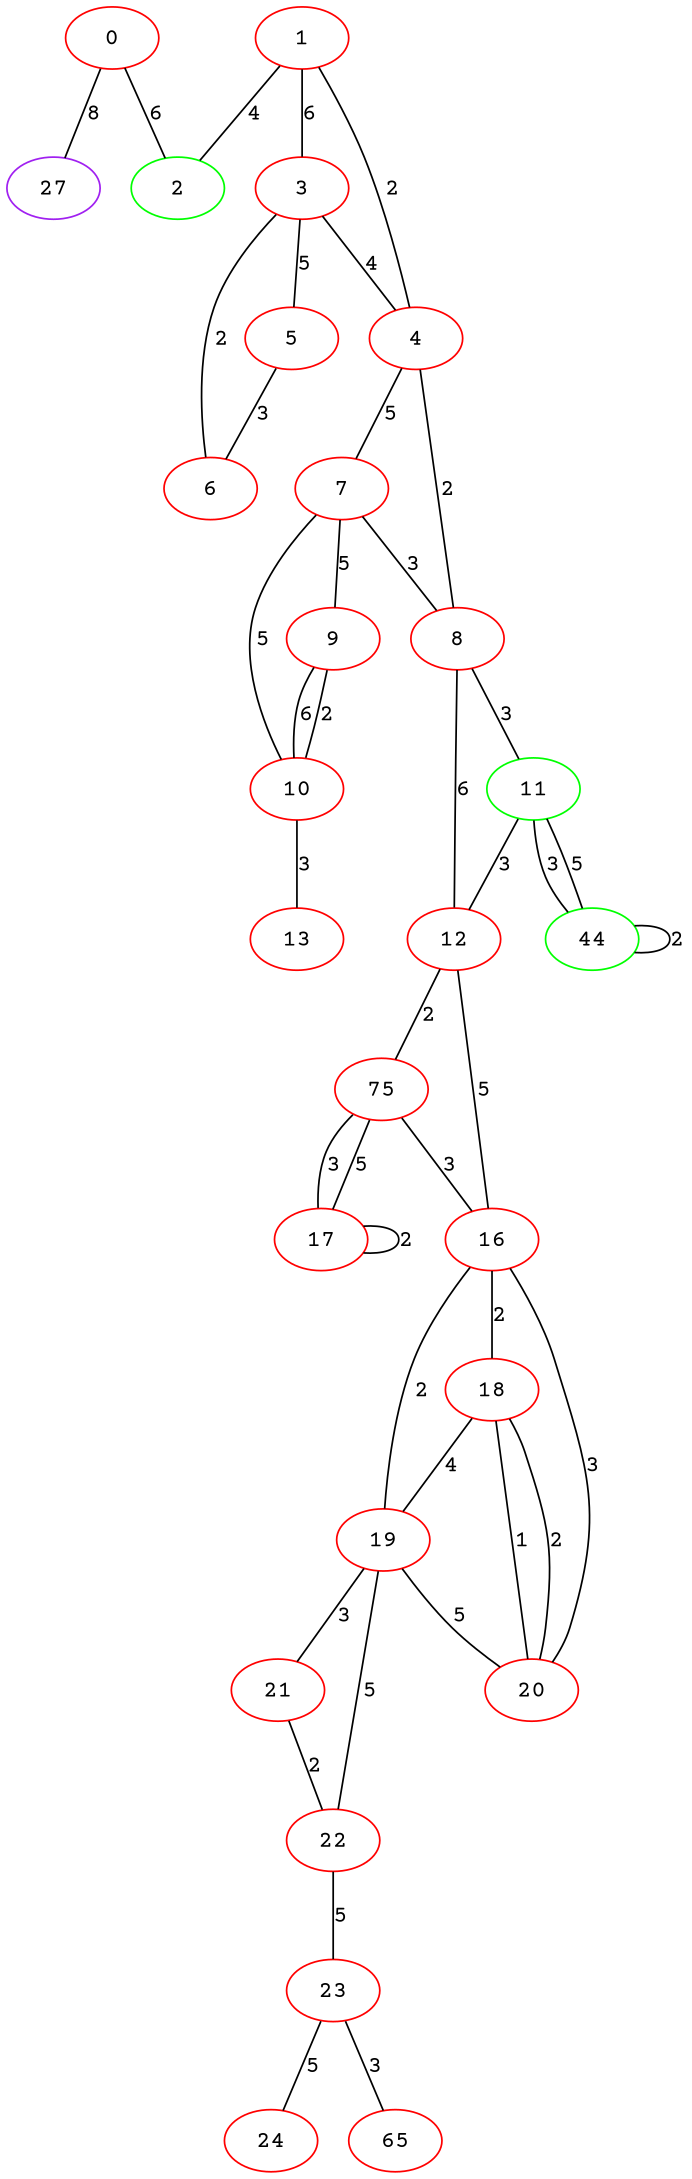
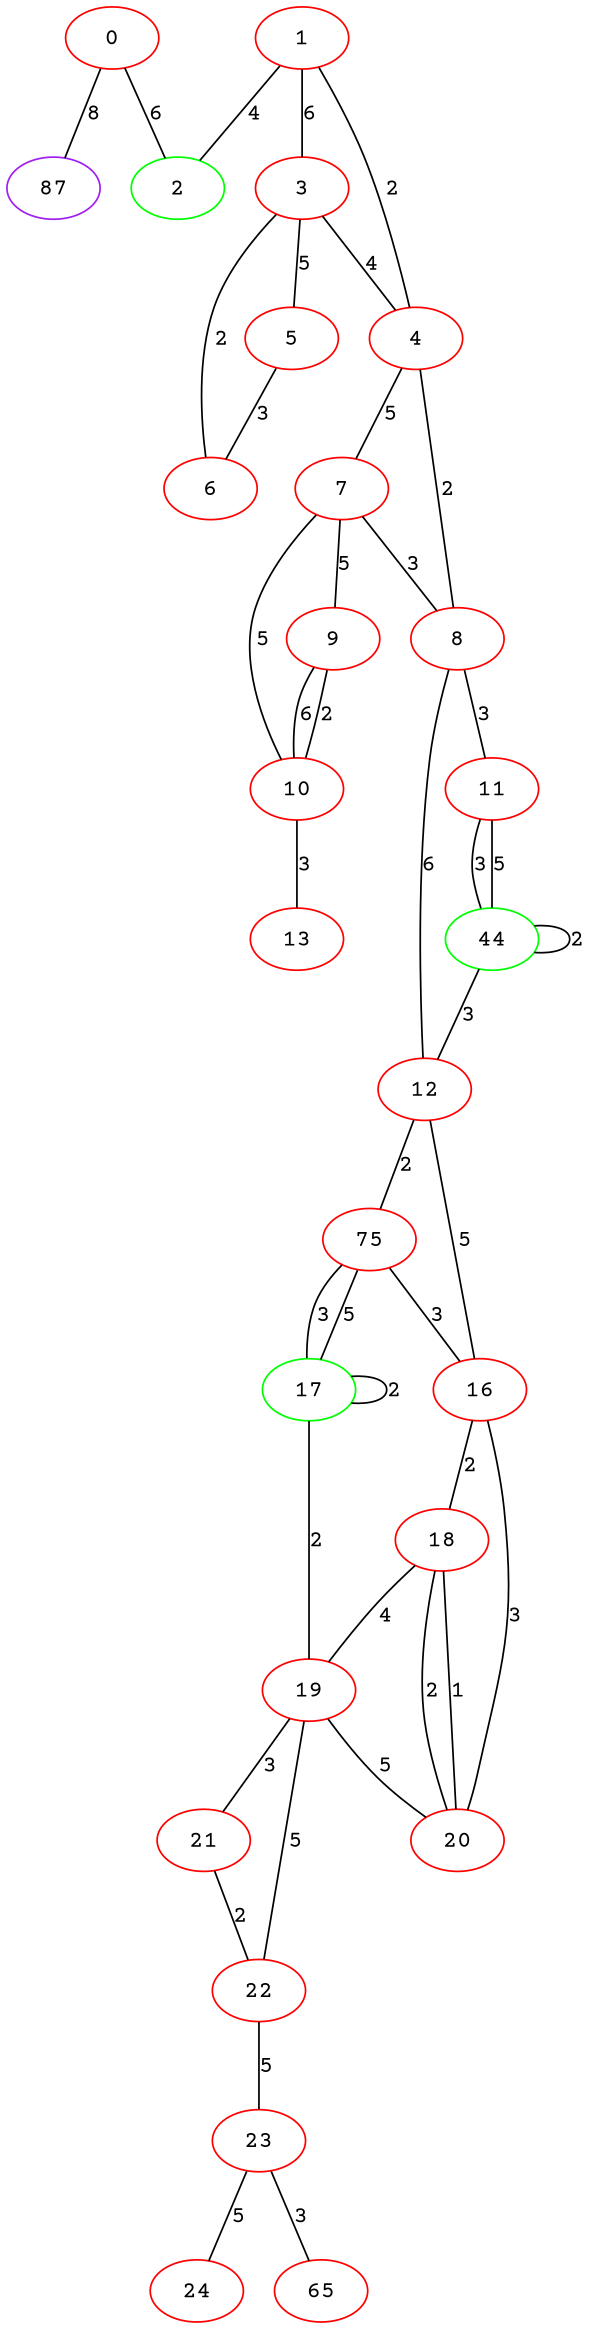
node "27": label "27" -> "87"
node "11": color green -> red
edge "11" -- "12": now "44" -- "12"
node "17": color red -> green
edge "16" -- "19": now "17" -- "19"
